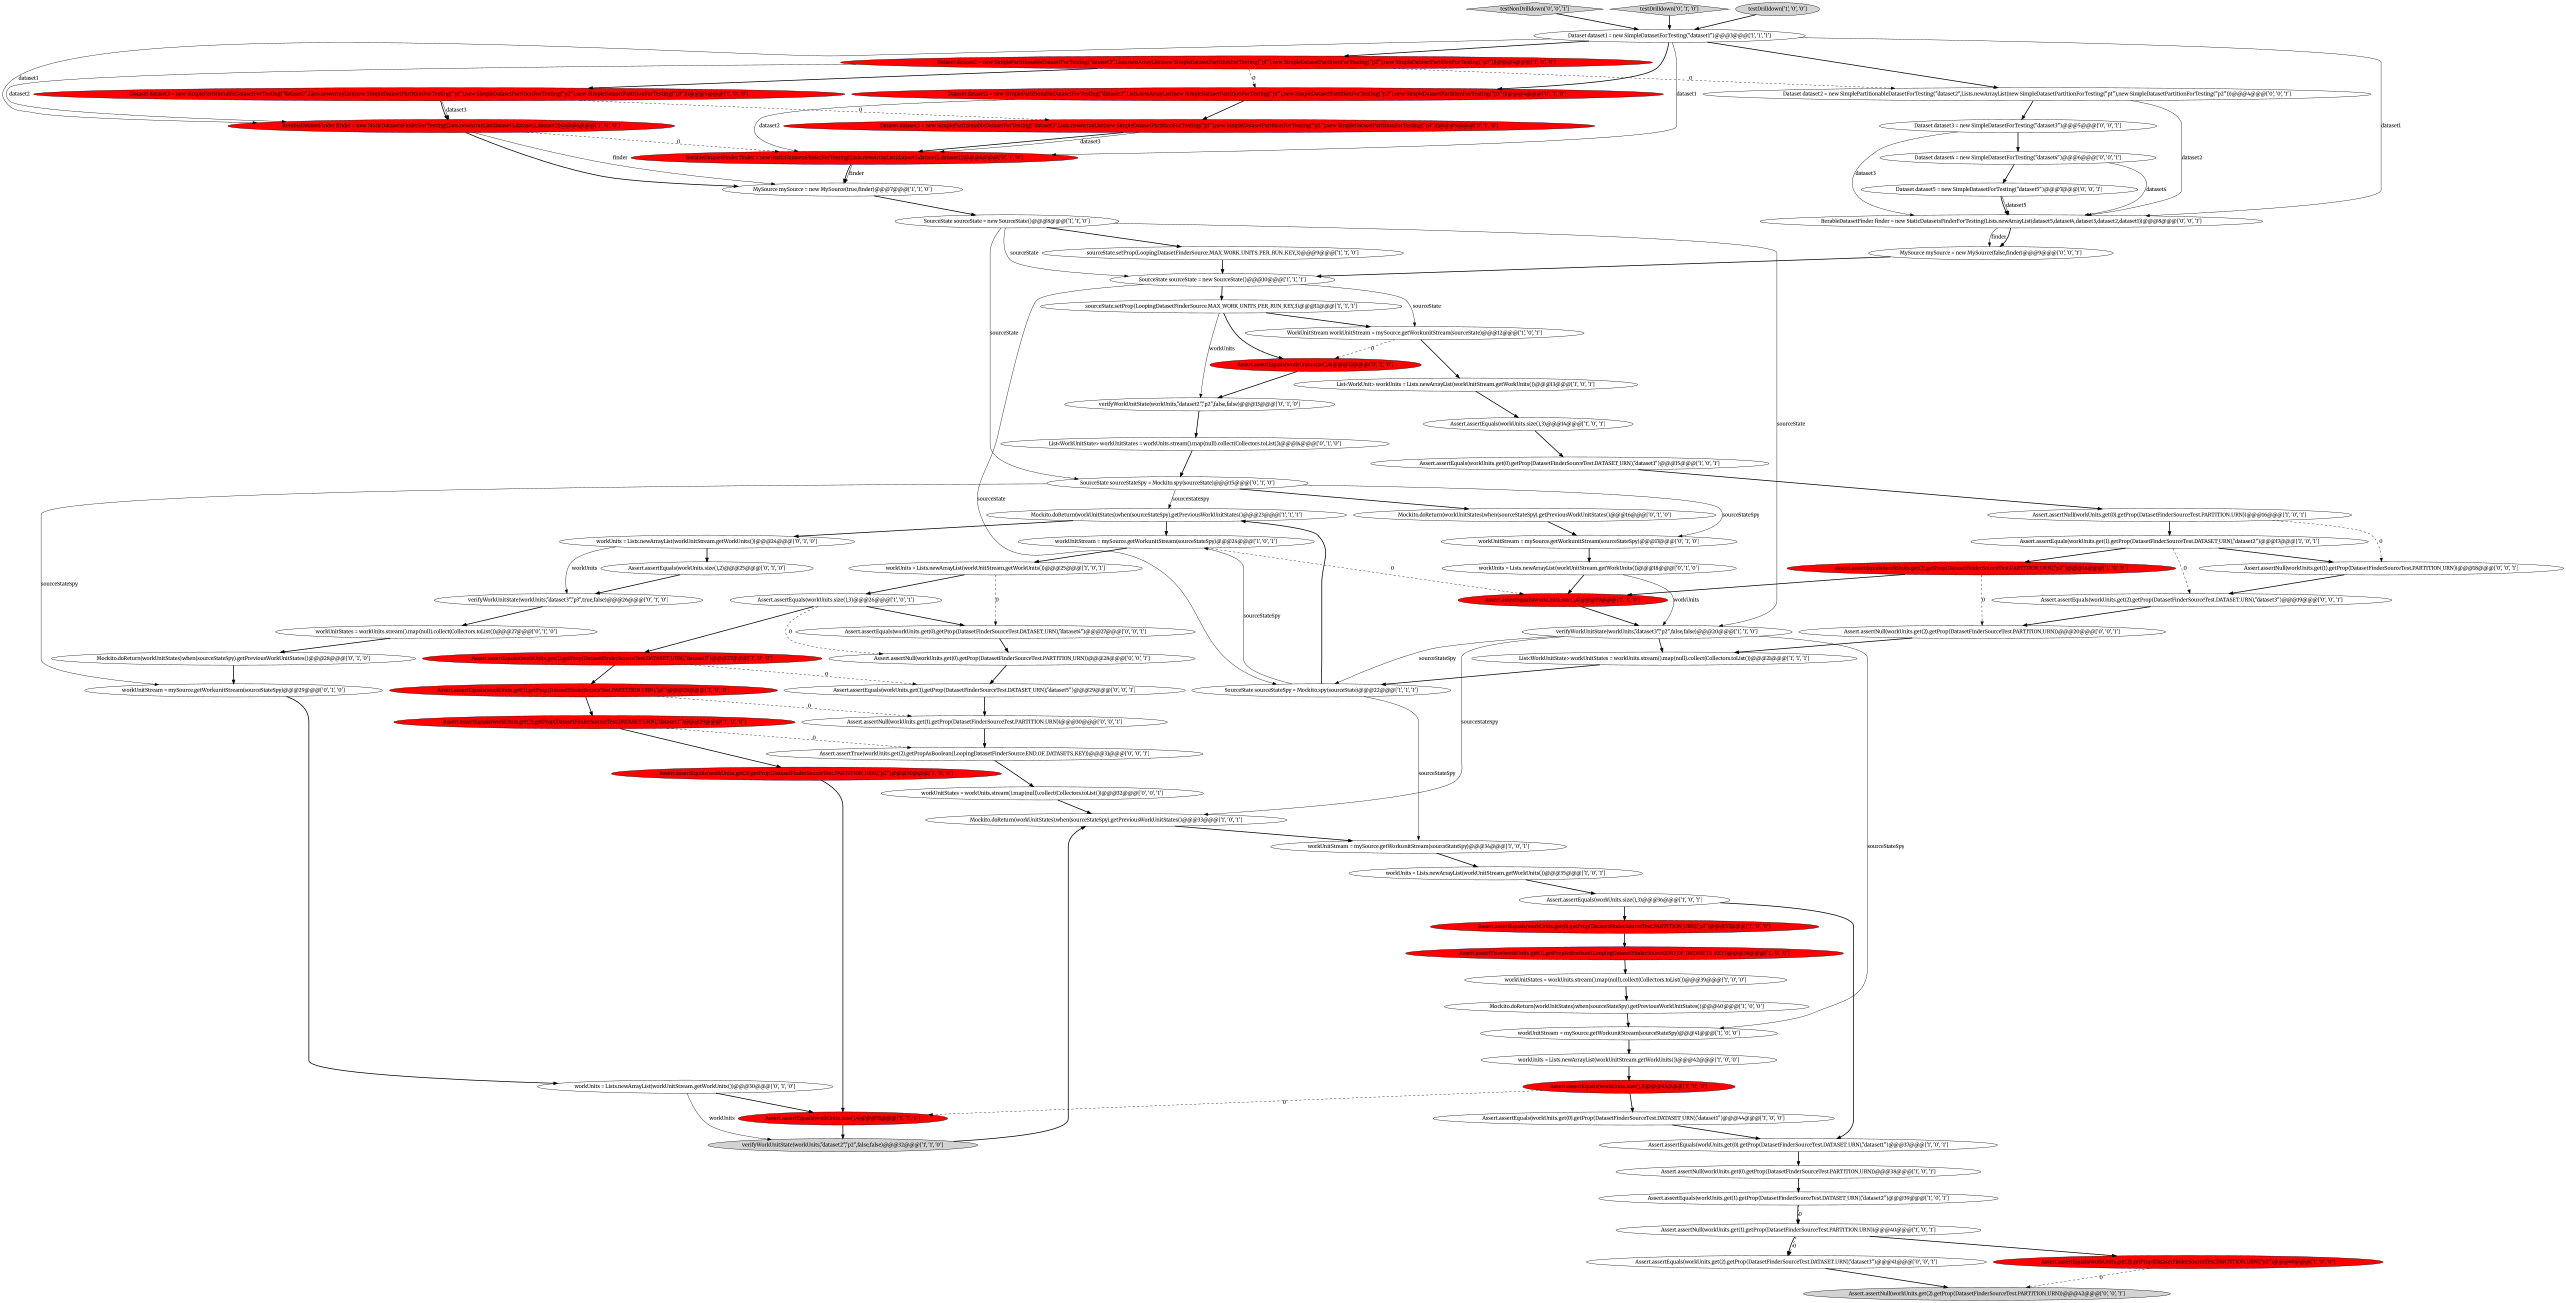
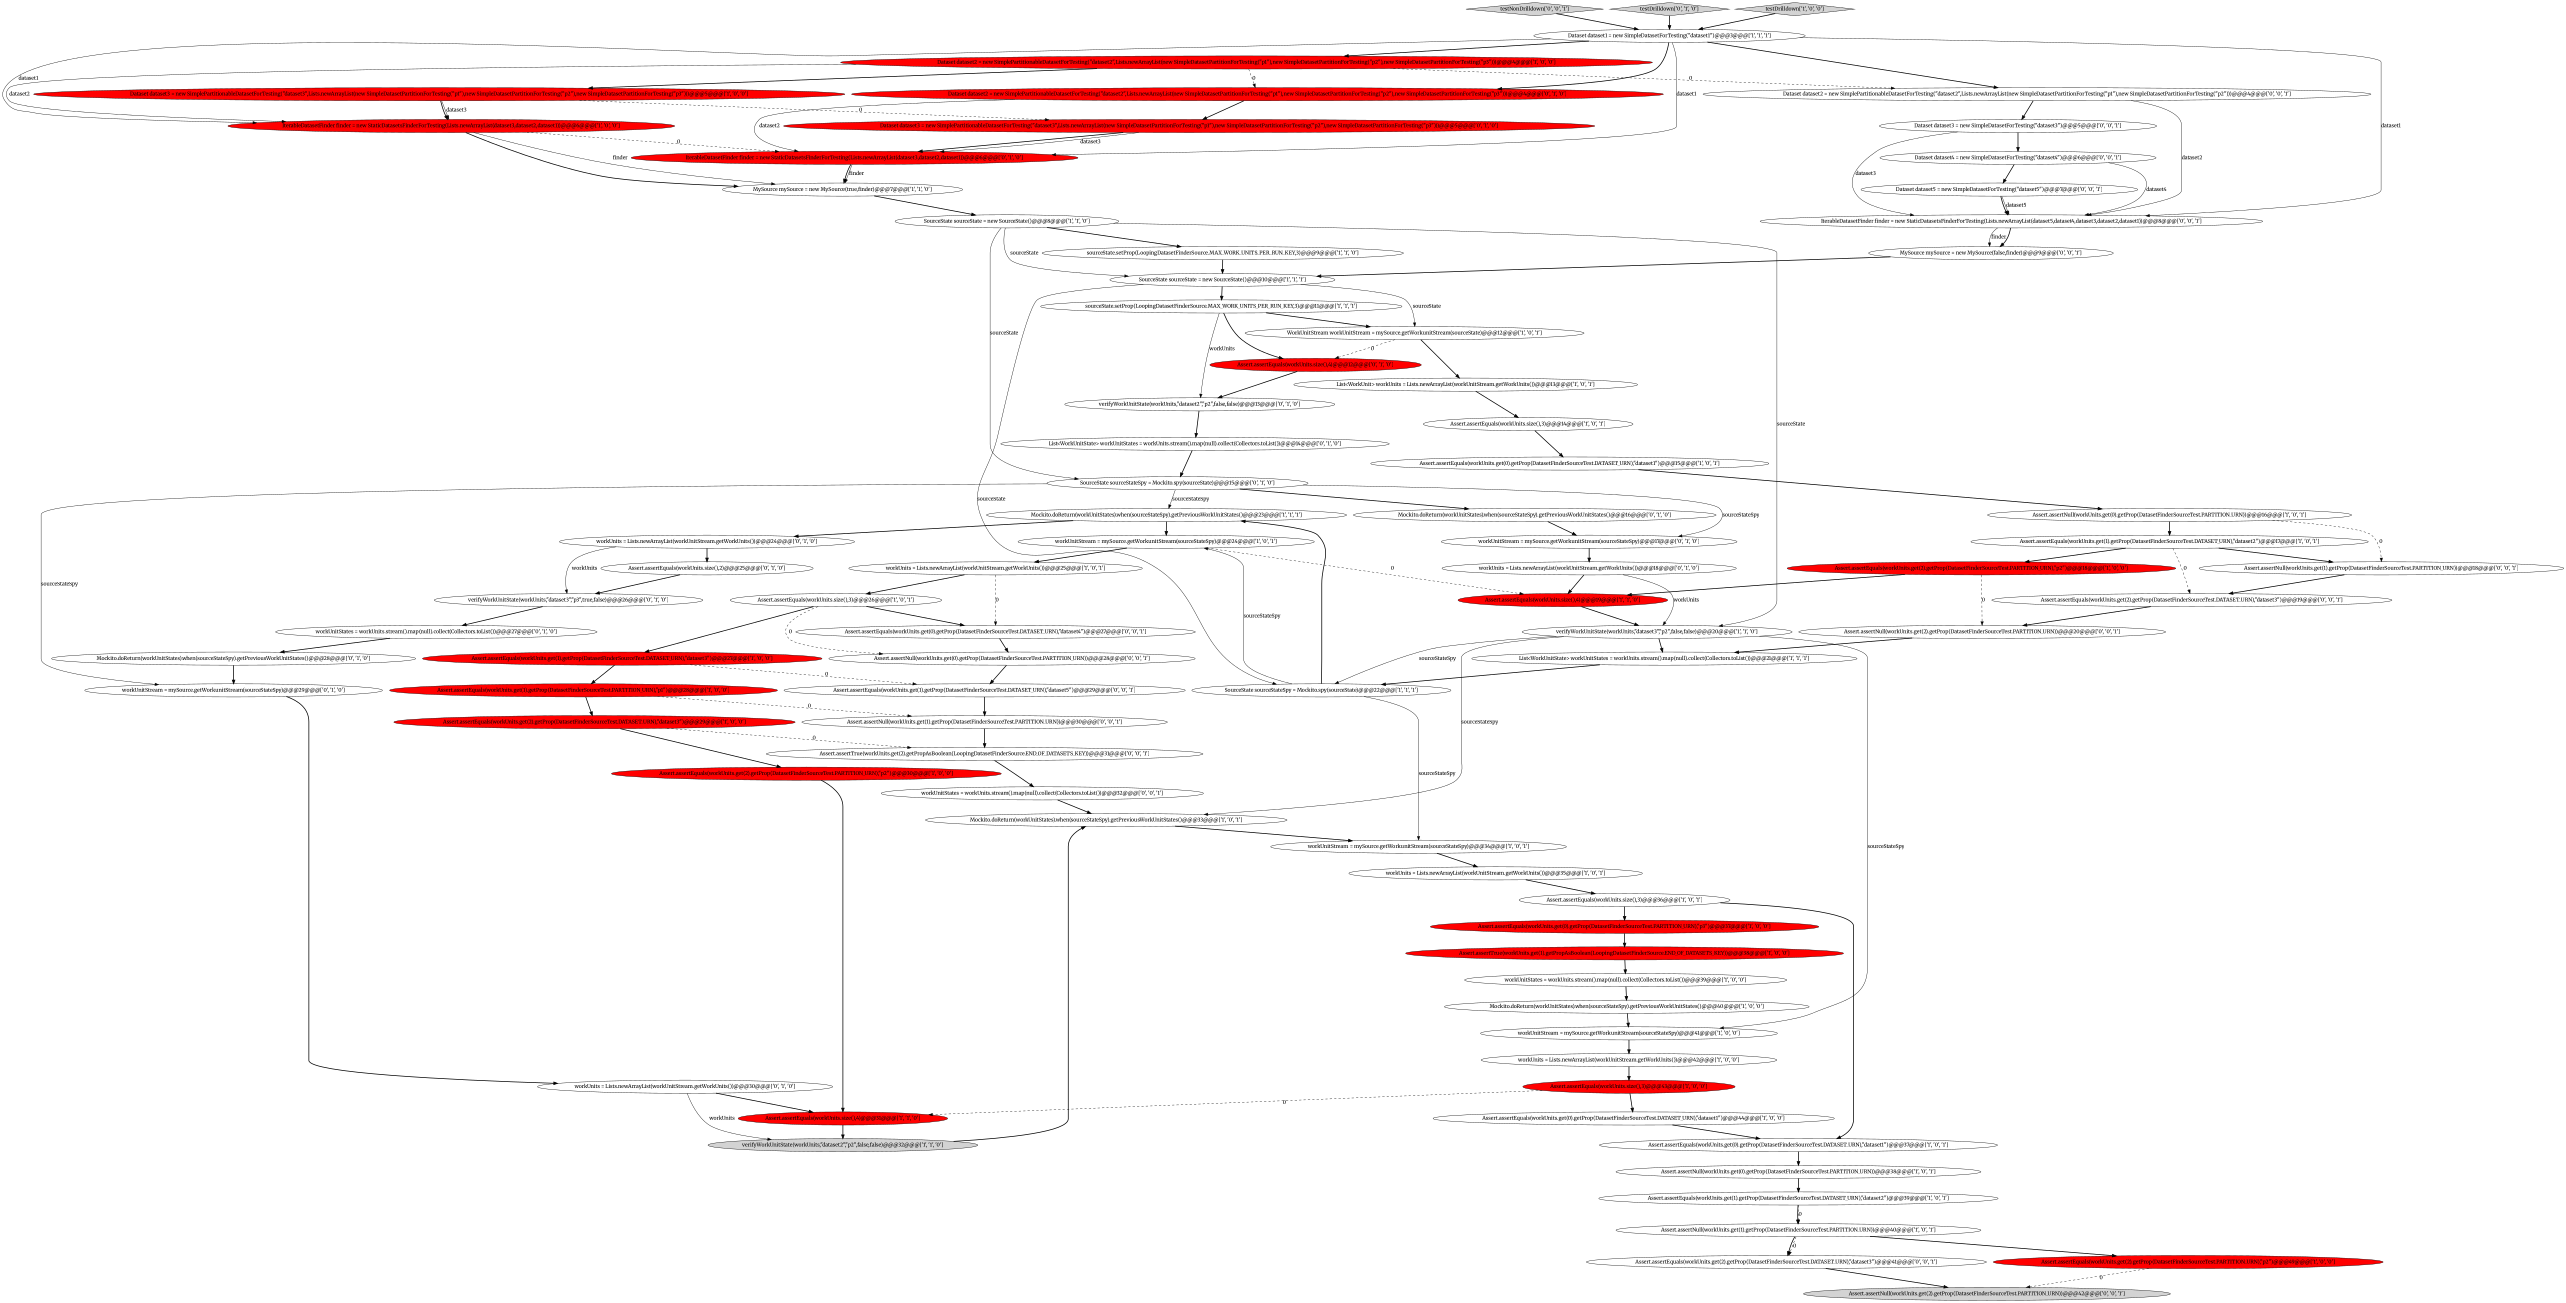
node "testDrilldown['1', '0', '0']": shape ellipse -> diamond
